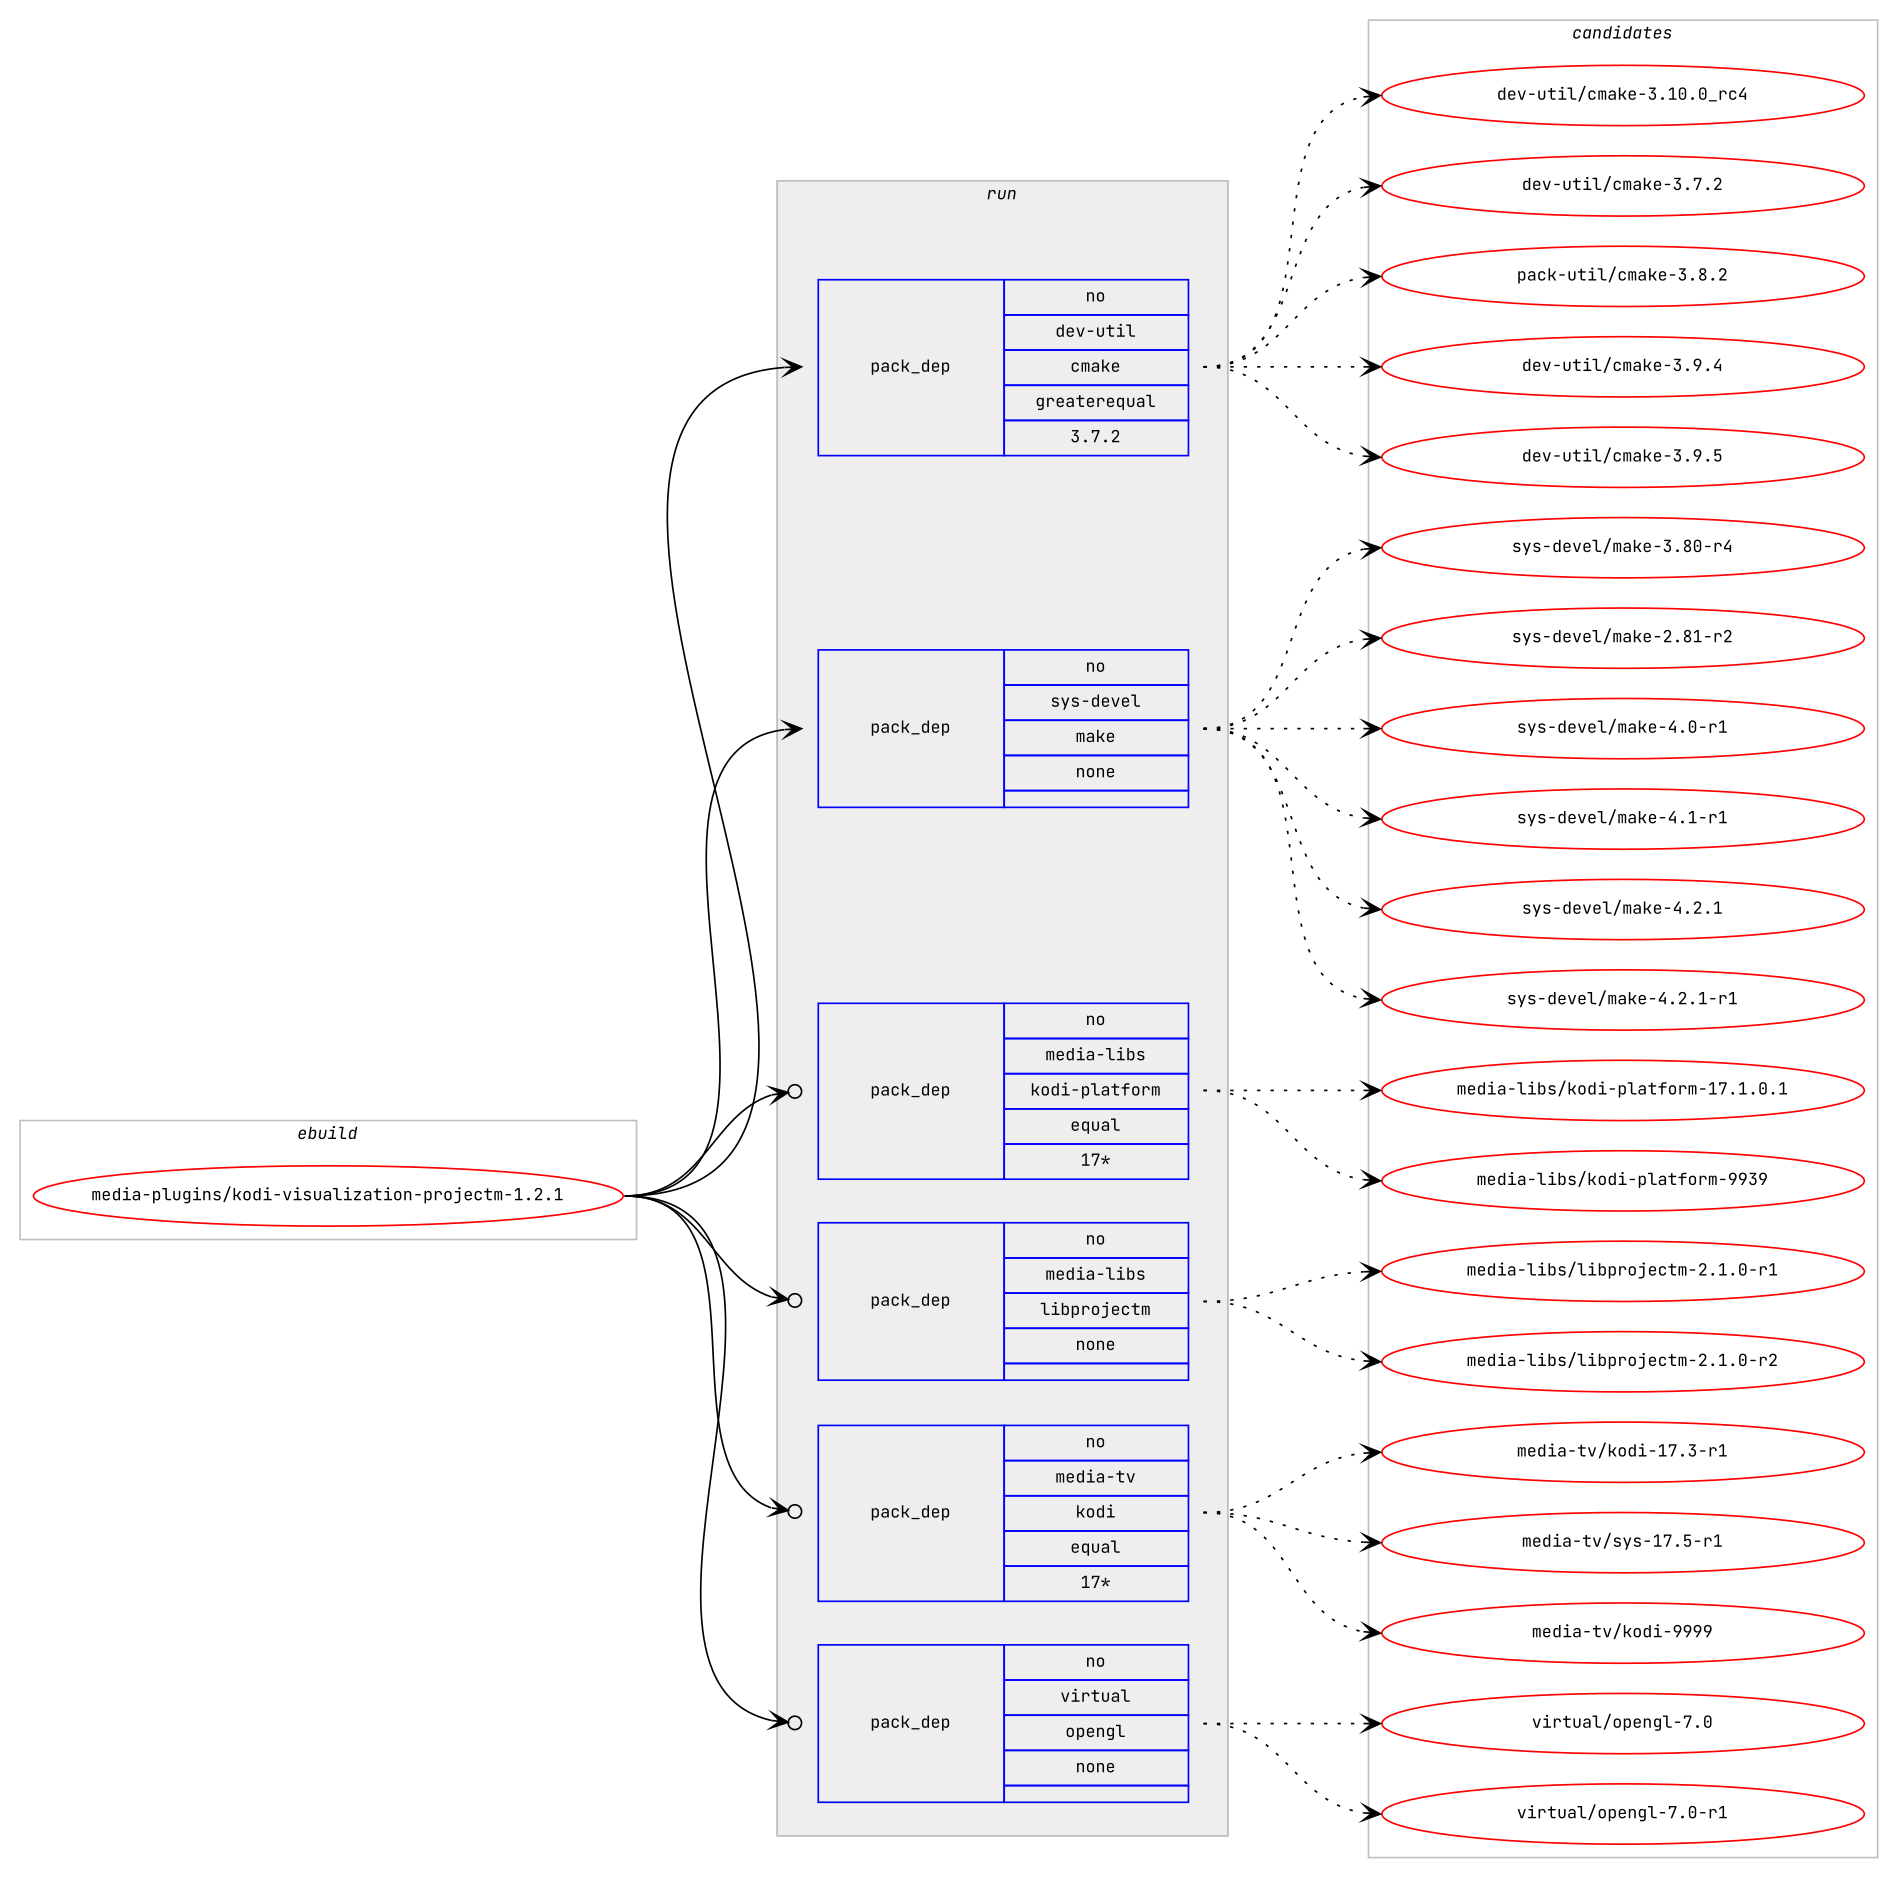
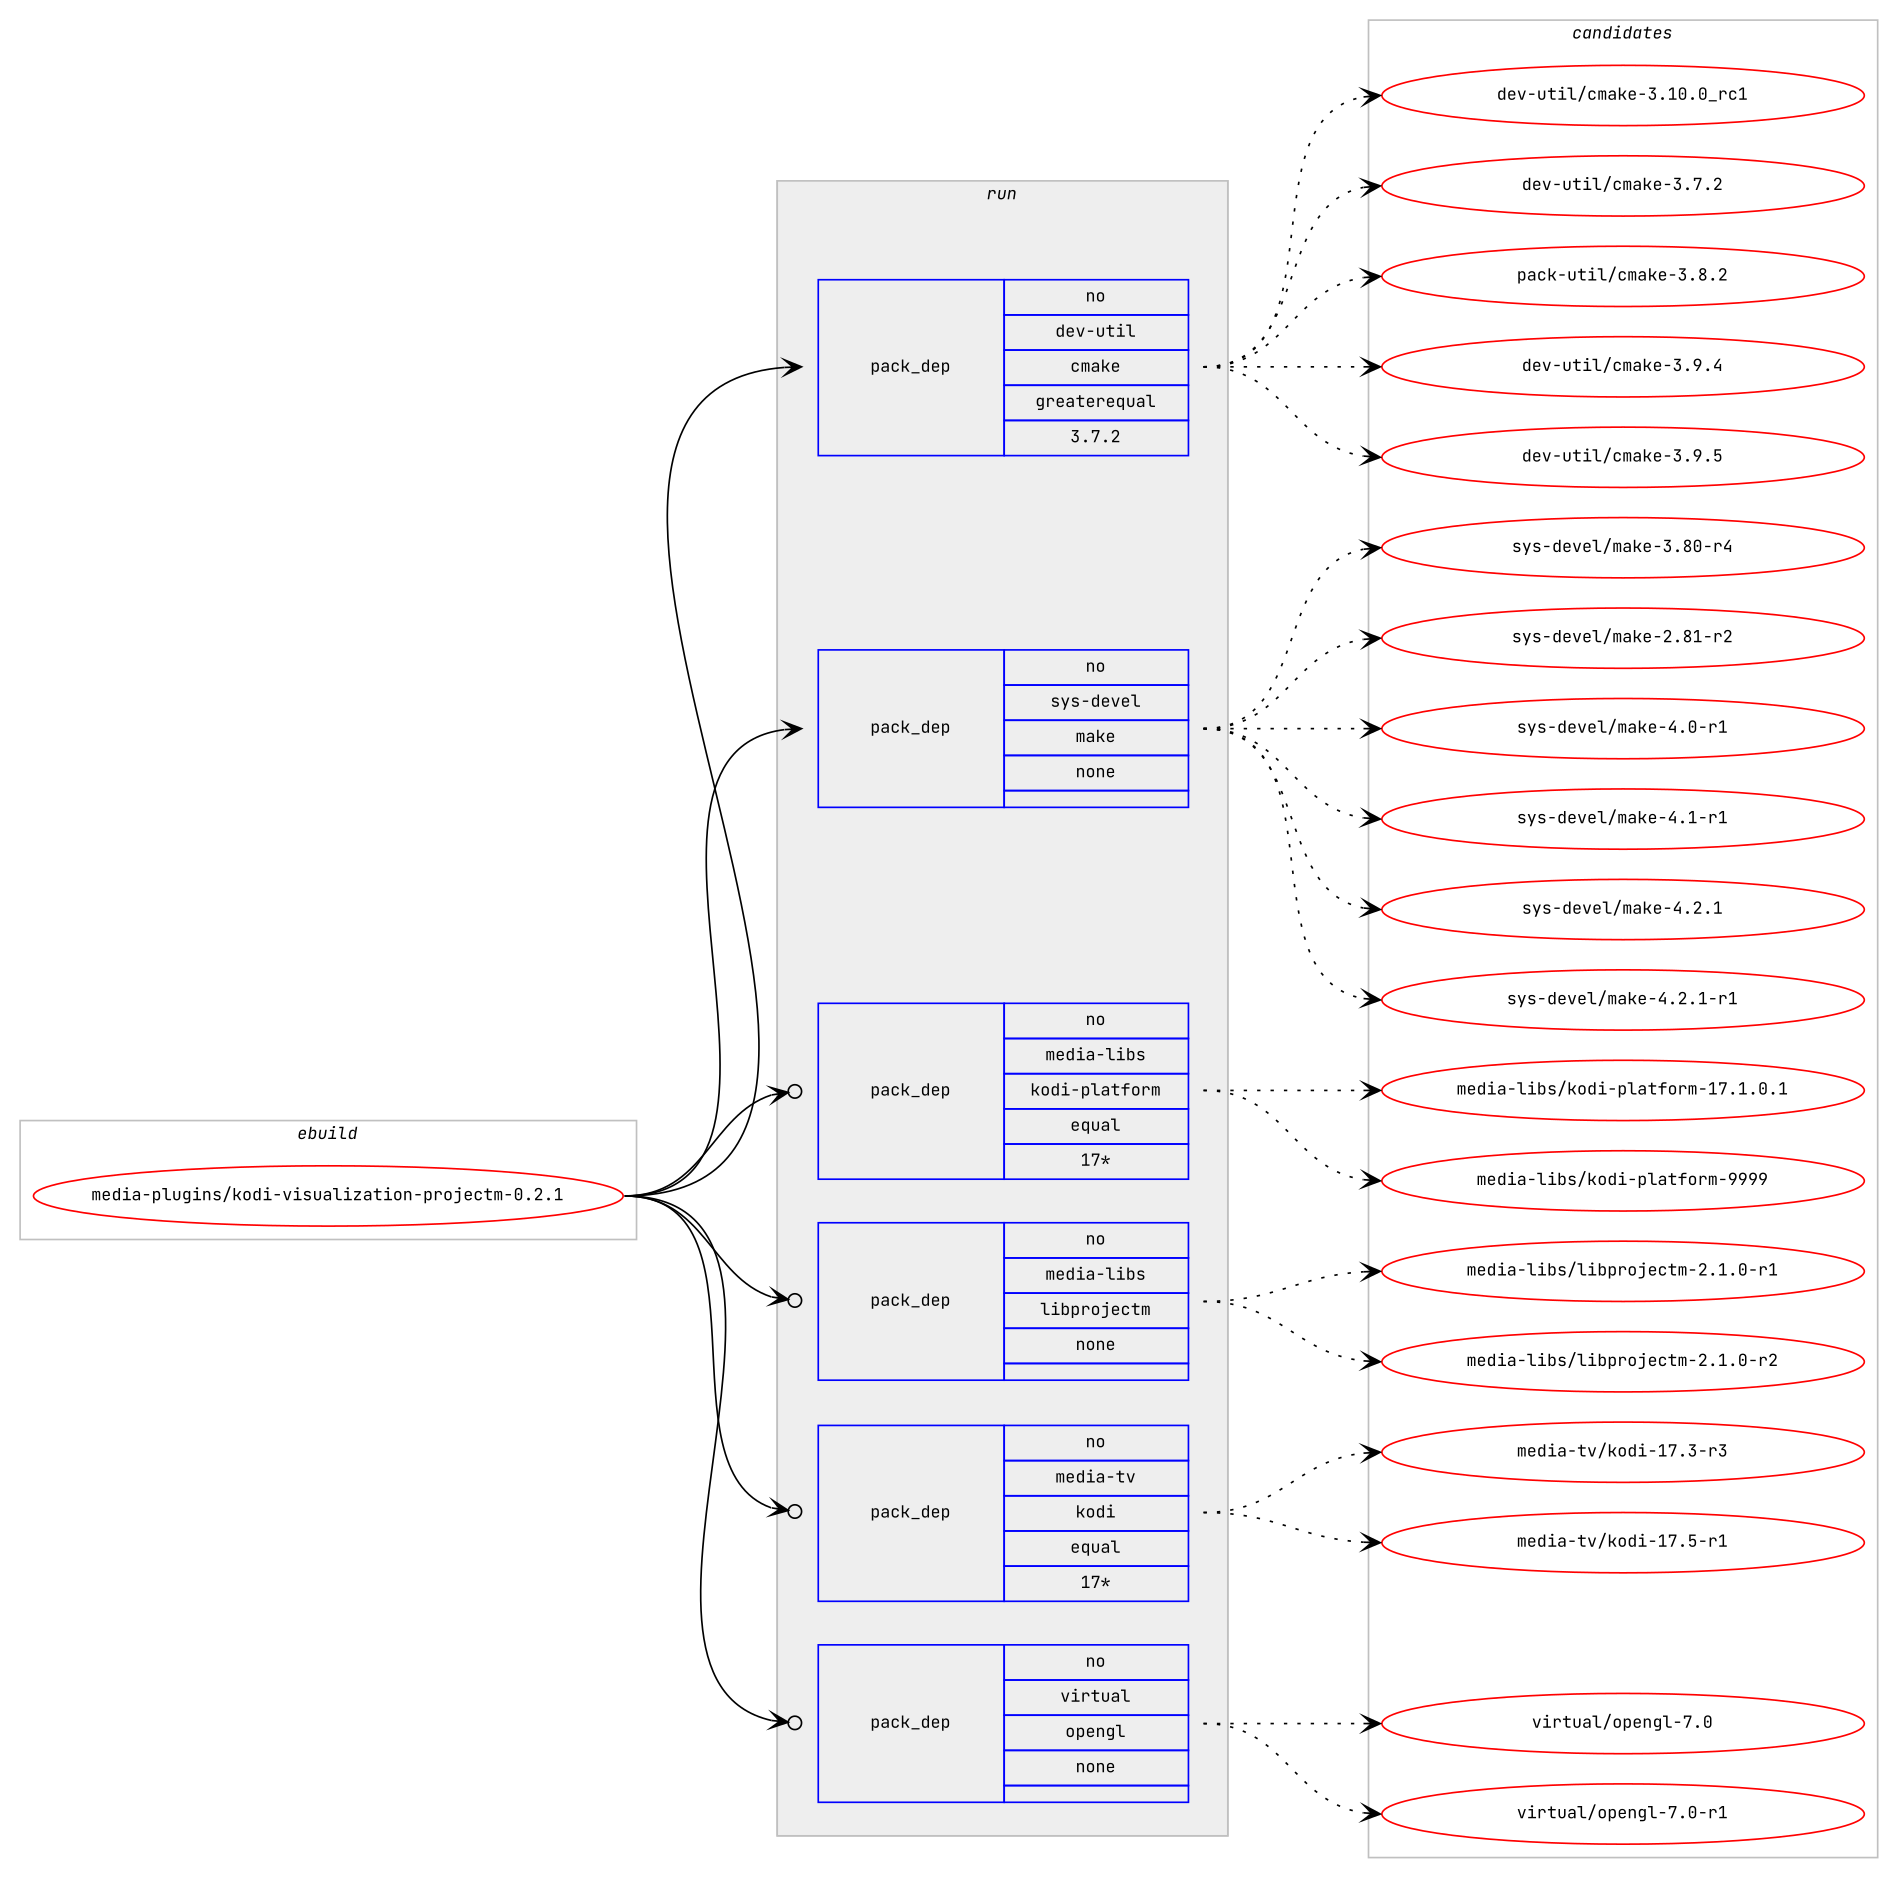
node "dev-util/cmake-3.10.0_rc4": label "dev-util/cmake-3.10.0_rc4" -> "dev-util/cmake-3.10.0_rc1"
node "media-libs/kodi-platform-9939": label "media-libs/kodi-platform-9939" -> "media-libs/kodi-platform-9999"
node "media-plugins/kodi-visualization-projectm-1.2.1": label "media-plugins/kodi-visualization-projectm-1.2.1" -> "media-plugins/kodi-visualization-projectm-0.2.1"
node "media-tv/kodi-17.3-r1": label "media-tv/kodi-17.3-r1" -> "media-tv/kodi-17.3-r3"
node "media-tv/sys-17.5-r1": label "media-tv/sys-17.5-r1" -> "media-tv/kodi-17.5-r1"
node "media-tv/kodi-9999": removed
